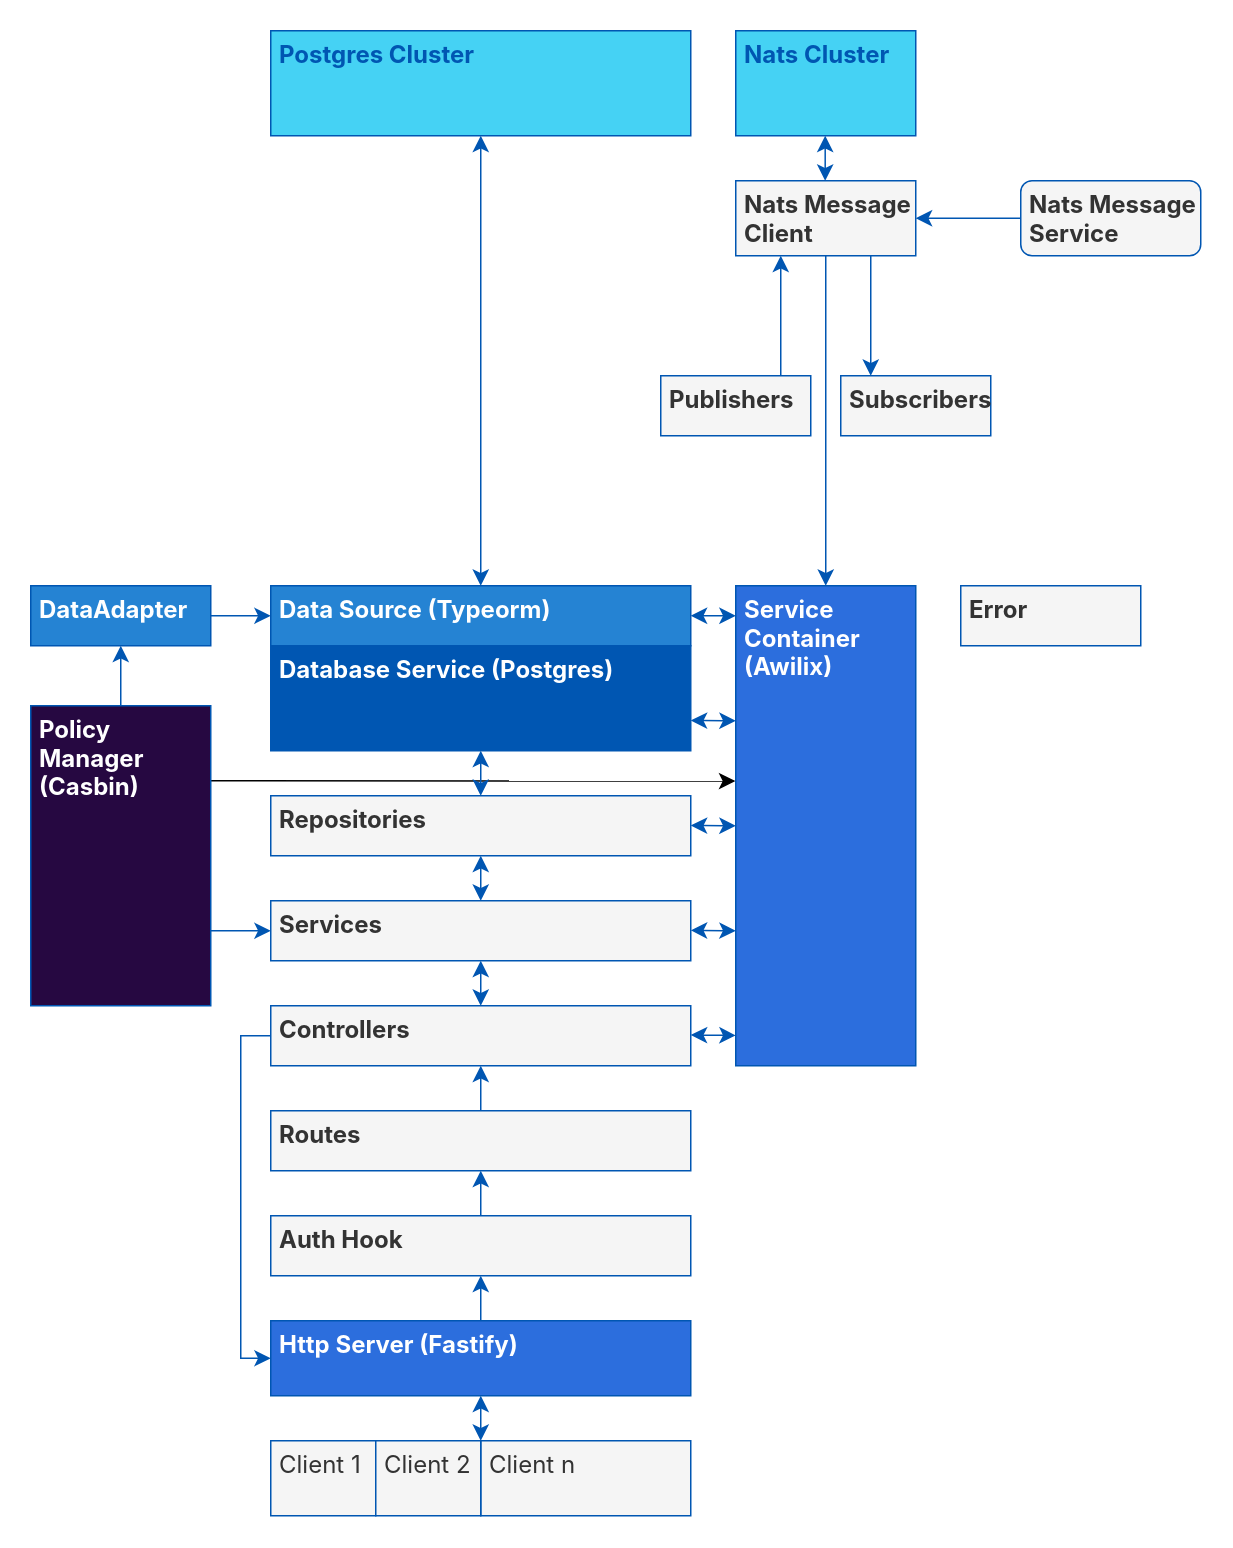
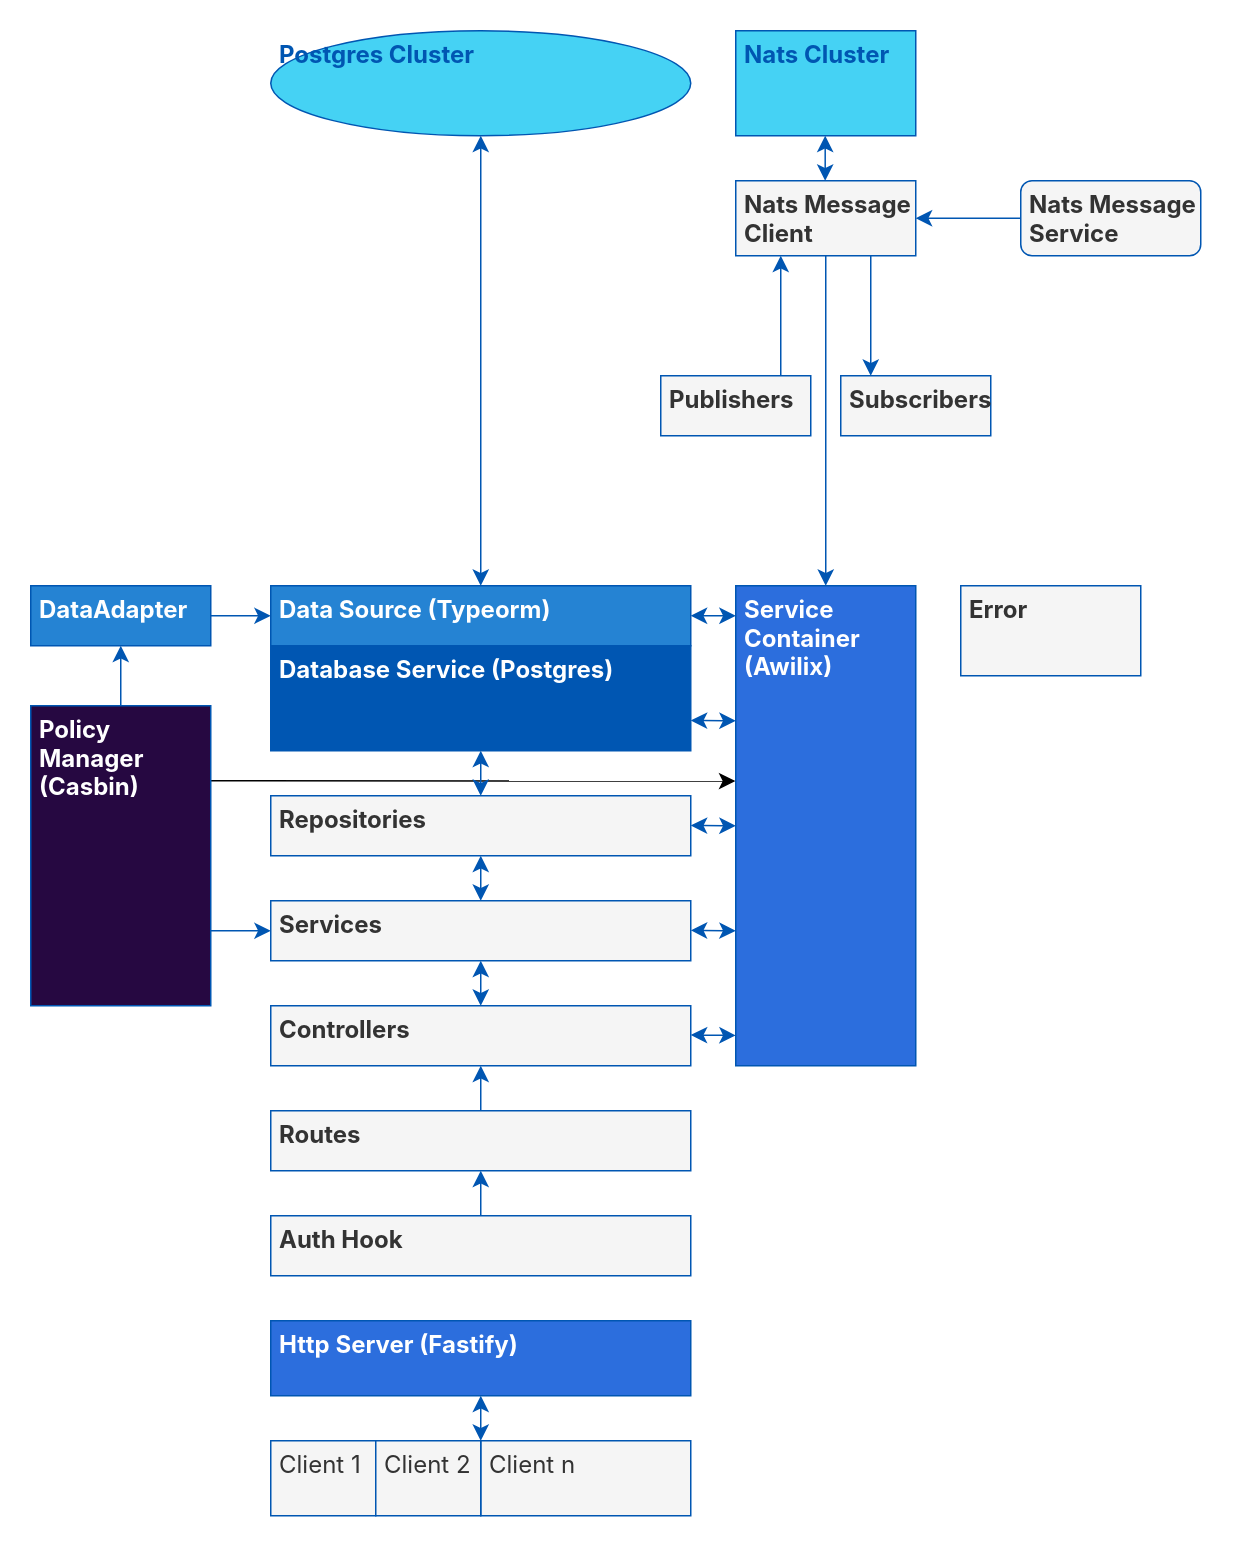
node "Postgres Cluster": shape rectangle -> ellipse
node "Error": size 180x60 -> 180x90
edge "Controllers" -> "Http Server (Fastify)": removed
edge "Http Server (Fastify)" -> "Auth Hook": removed
